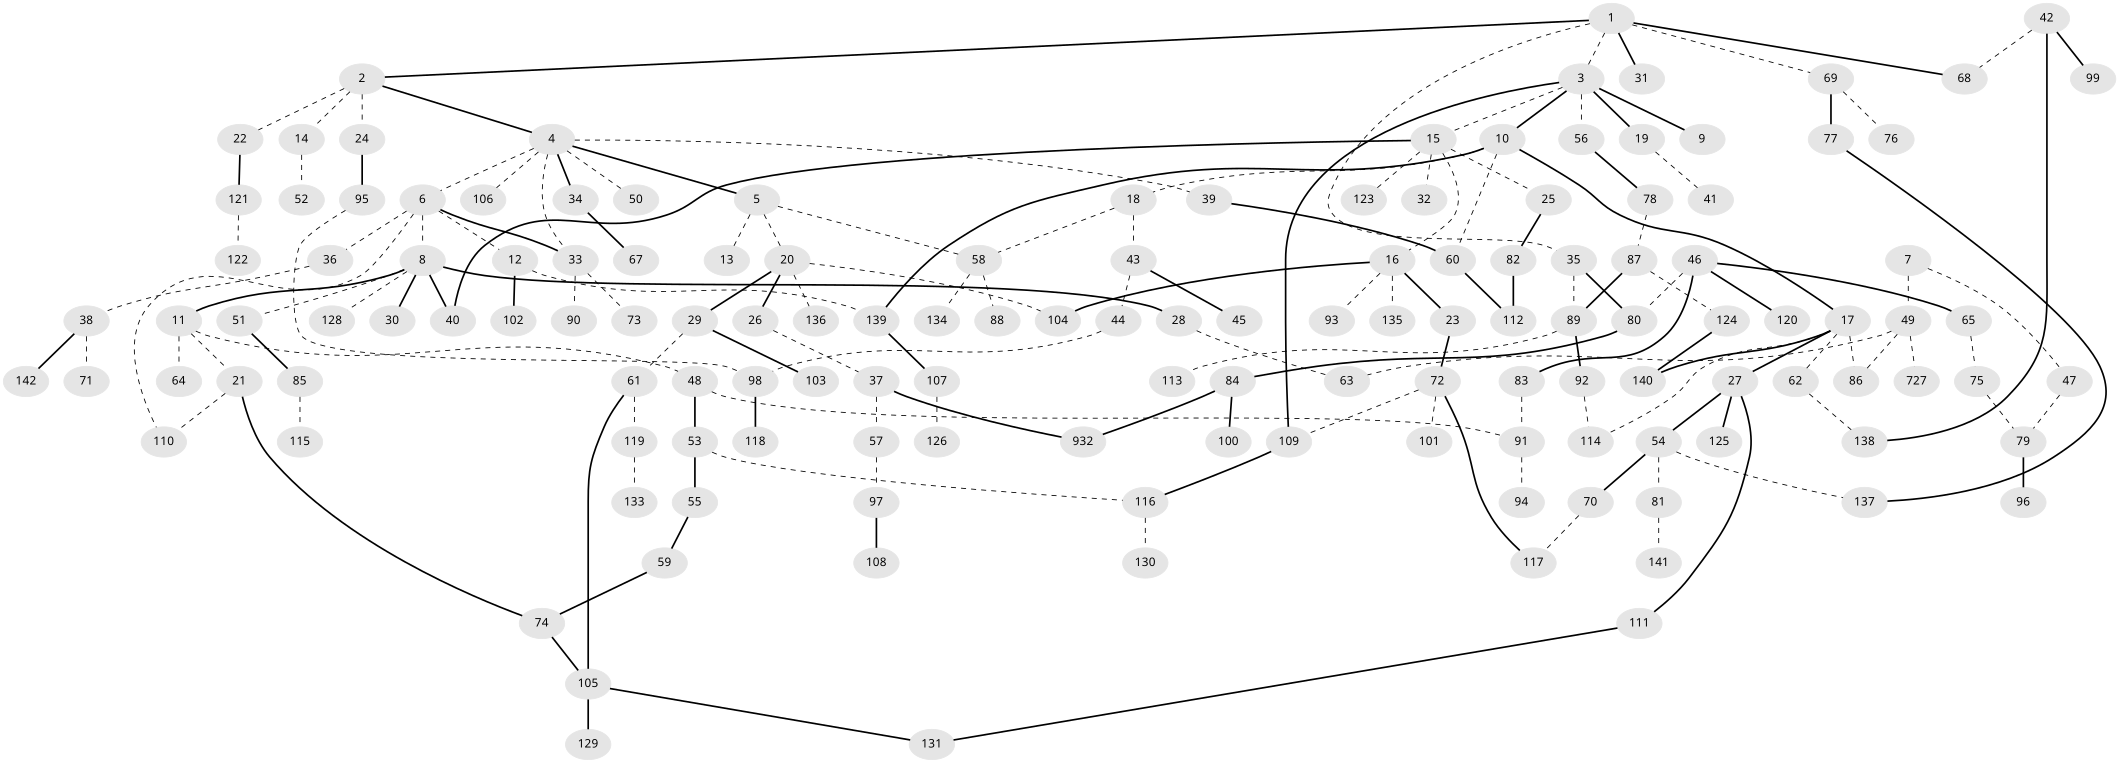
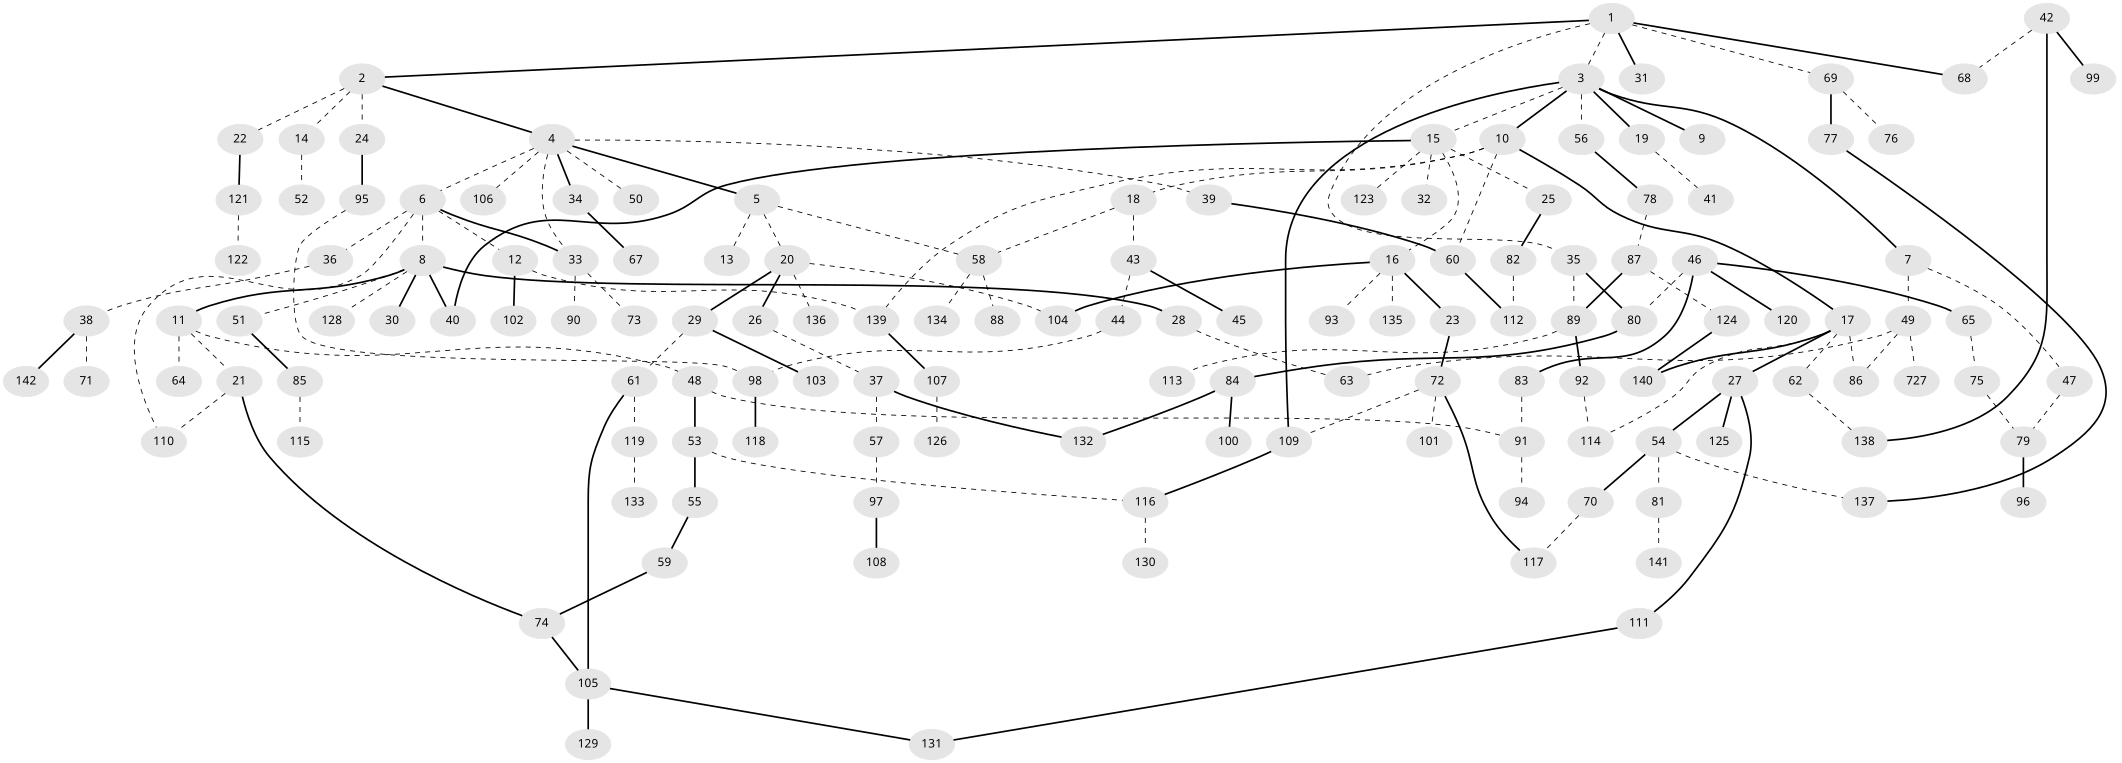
edge "3" -- "7": added
edge "10" -- "139": style bold -> dashed
edge "82" -- "112": style bold -> dashed
node "932": label "932" -> "132"
